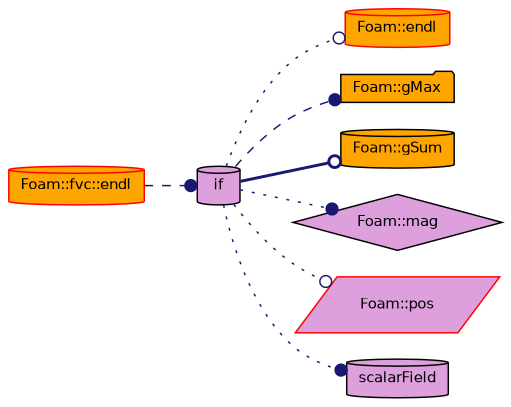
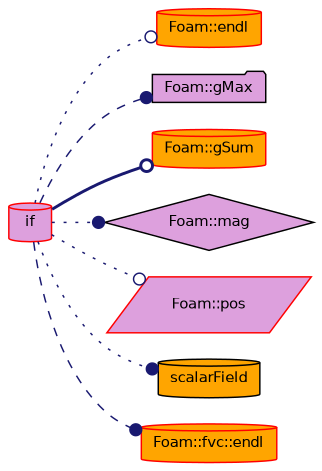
node "Foam::gMax": fillcolor orange -> plum
node "Foam::gSum": color black -> red
edge "Foam::fvc::endl" -> "if": reversed
node "if": color black -> red
node "scalarField": fillcolor plum -> orange
